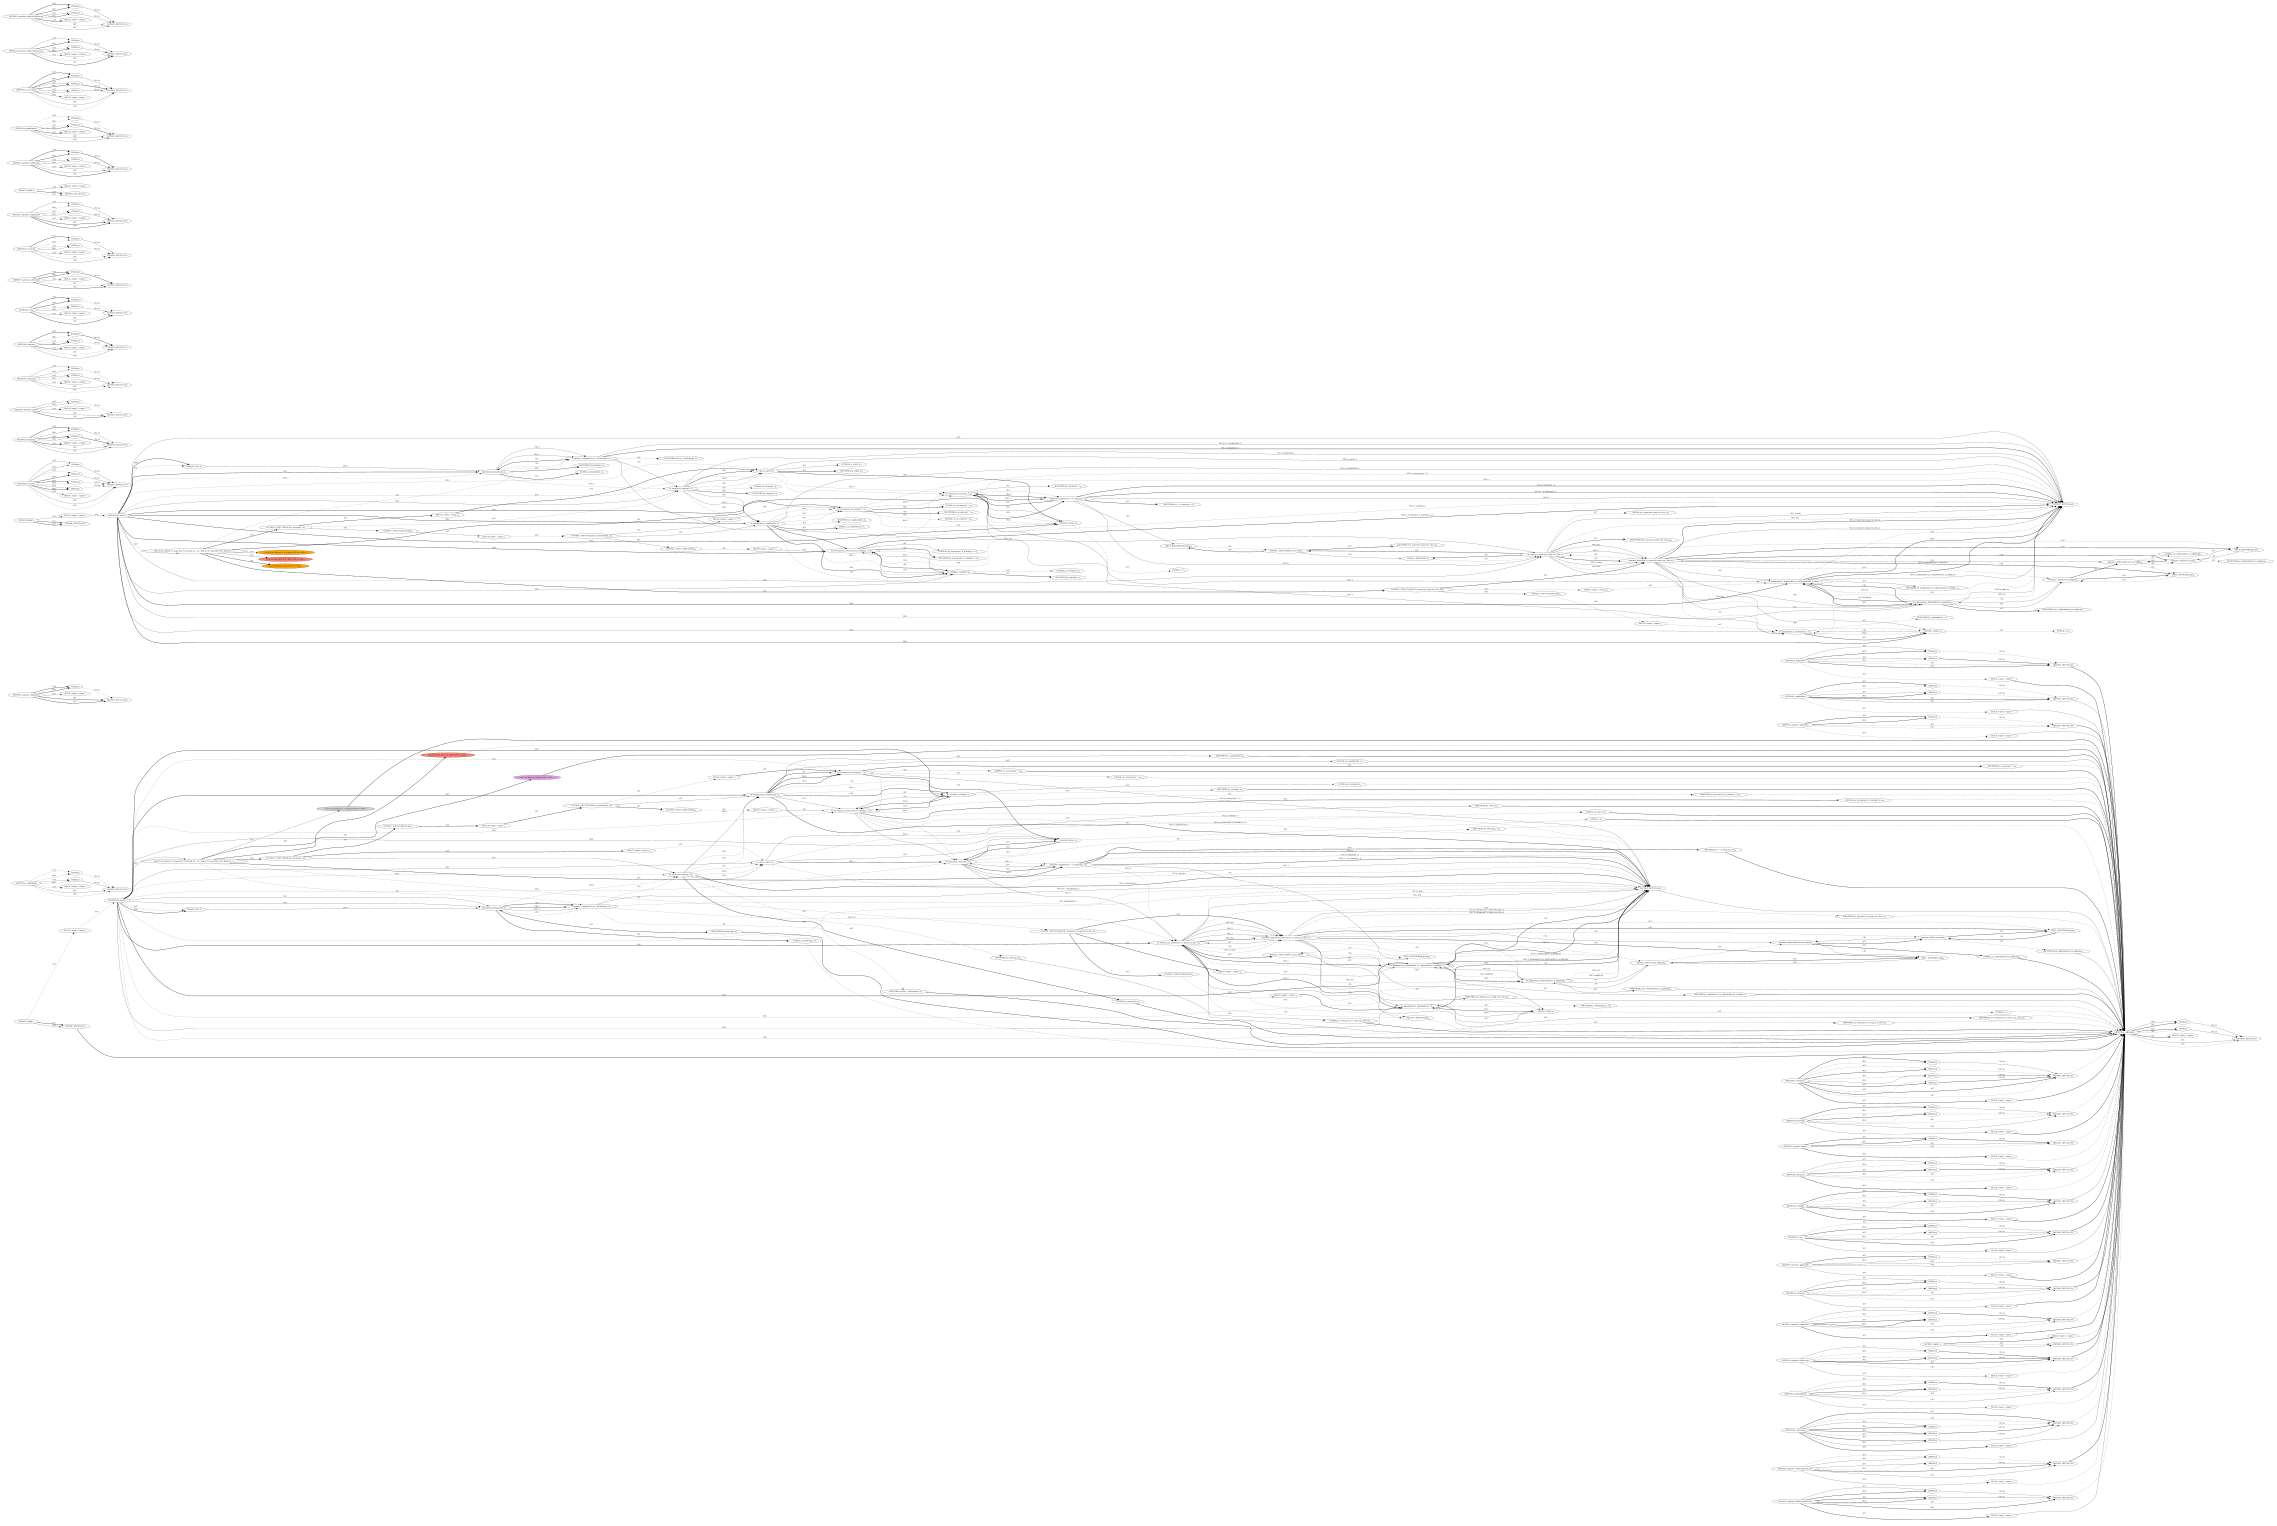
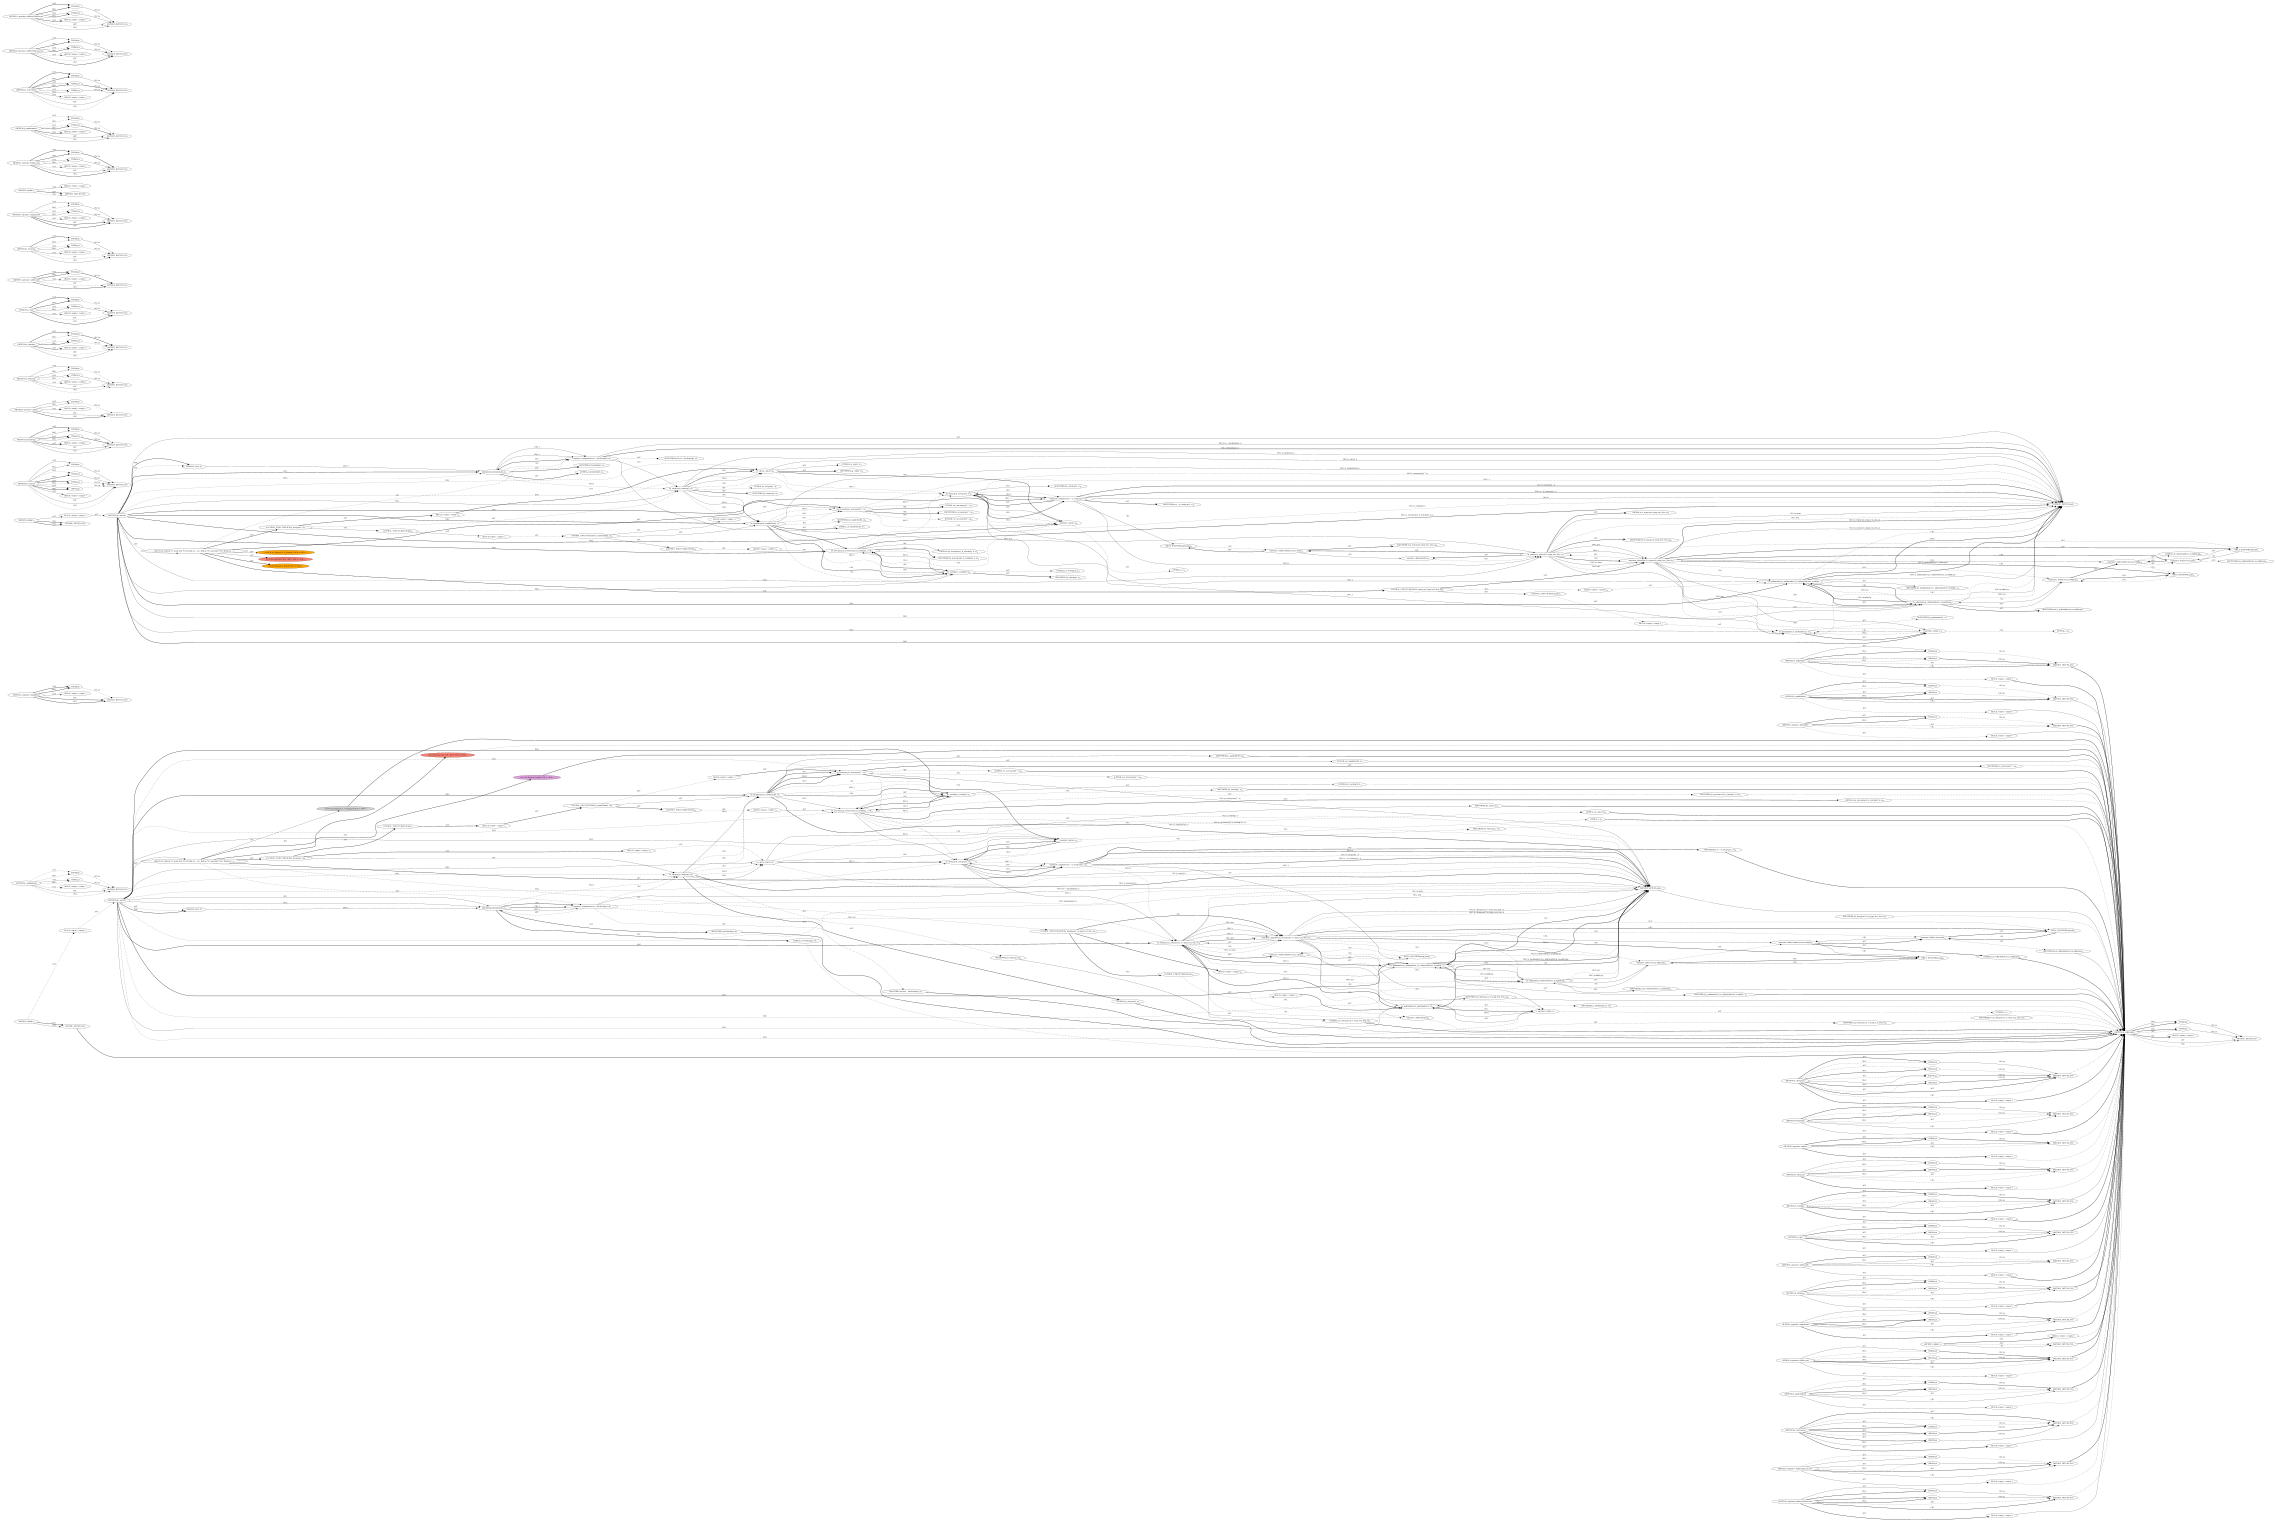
edge "(js_regexec,js_regexec(re->prog, text, &m, 0))" -> "(LITERAL,0,js_regexec(re->prog, text, &m, 0))": style dashed -> bold
edge "(js_doregexec,js_doregexec(J, re->prog, text, &m, 0))" -> "(IDENTIFIER,J,js_doregexec(J, re->prog, text, &m, 0))": removed, label "AST:"
edge "(js_doregexec,js_doregexec(J, re->prog, text, &m, 0))" -> "(IDENTIFIER,text,js_doregexec(J, re->prog, text, &m, 0))": removed, label "AST:"
